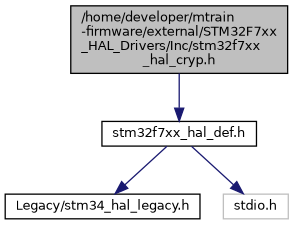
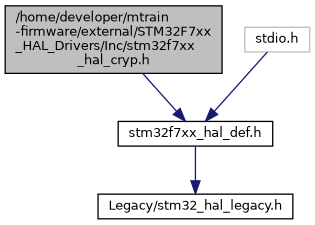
edge "stm32f7xx_hal_def.h" -> "stdio.h": reversed
node "Legacy/stm34_hal_legacy.h": label "Legacy/stm34_hal_legacy.h" -> "Legacy/stm32_hal_legacy.h"
